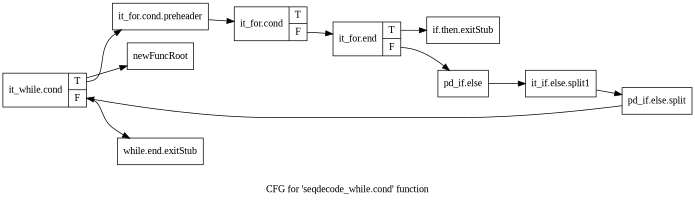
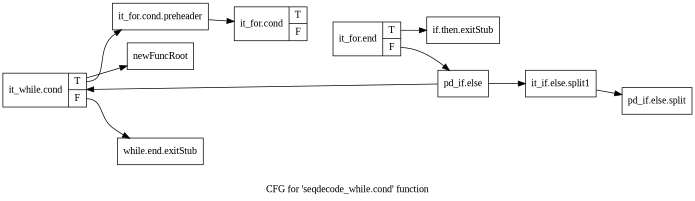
edge "it_for.cond" -> "it_for.end": removed
edge "pd_if.else.split" -> "it_while.cond": now "pd_if.else" -> "it_while.cond"
